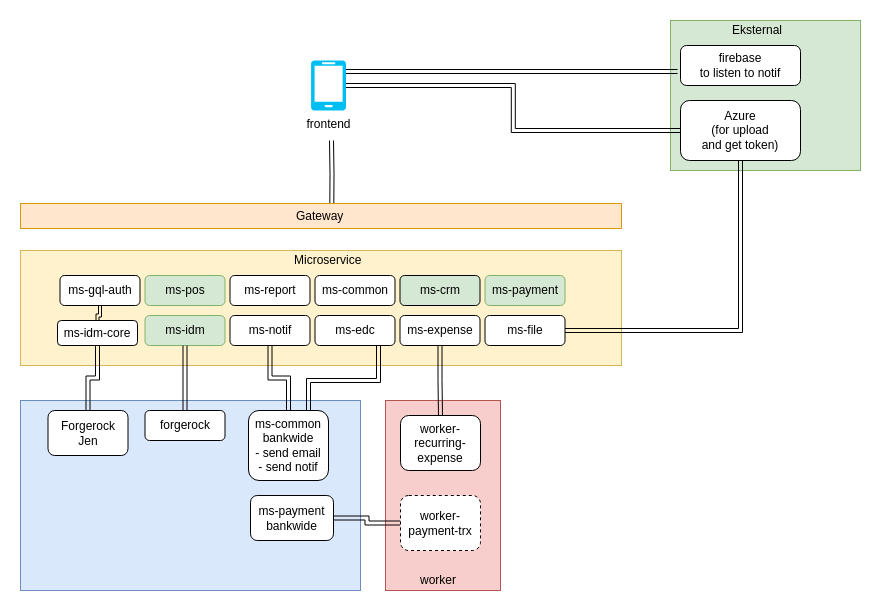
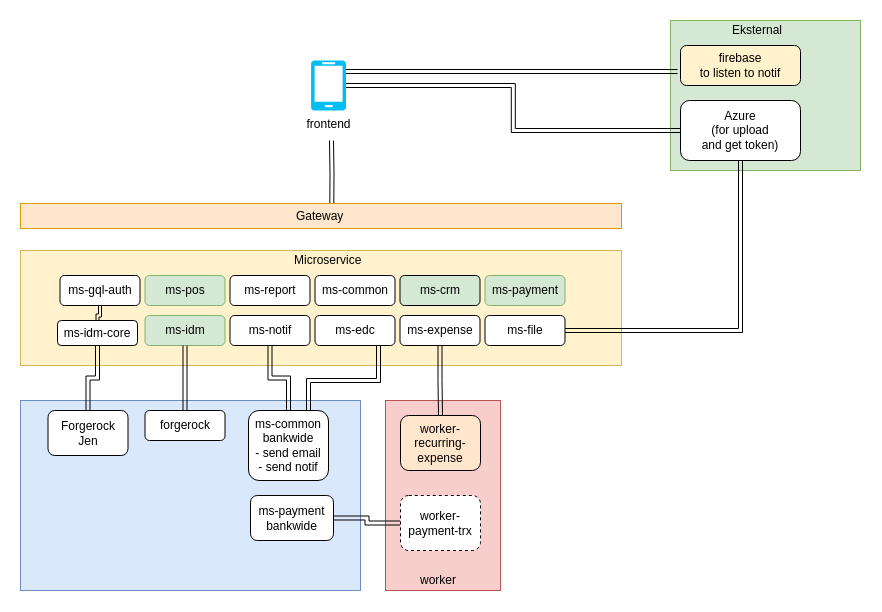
node "firebase to listen to notif": fillcolor #ffffff -> #fff2cc
node "worker-recurring-expense": fillcolor #ffffff -> #ffe6cc
